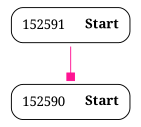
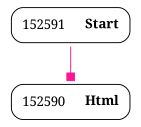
node "152590": text "Start" -> "Html"
